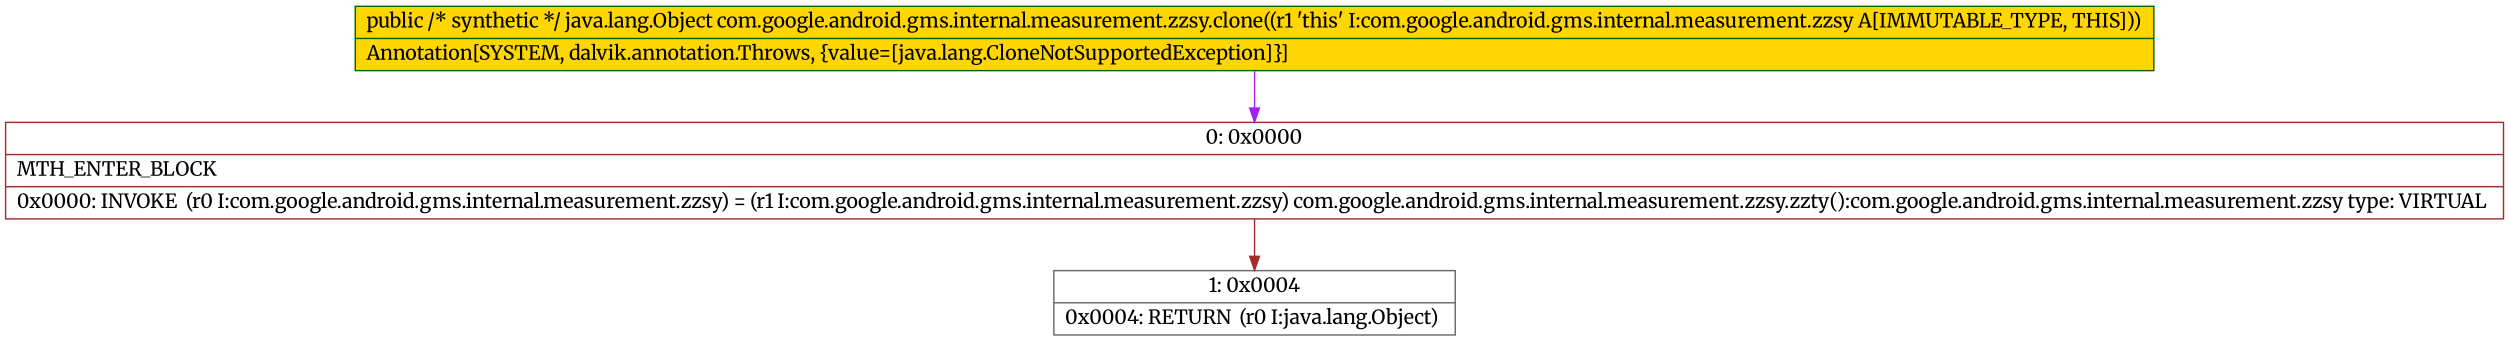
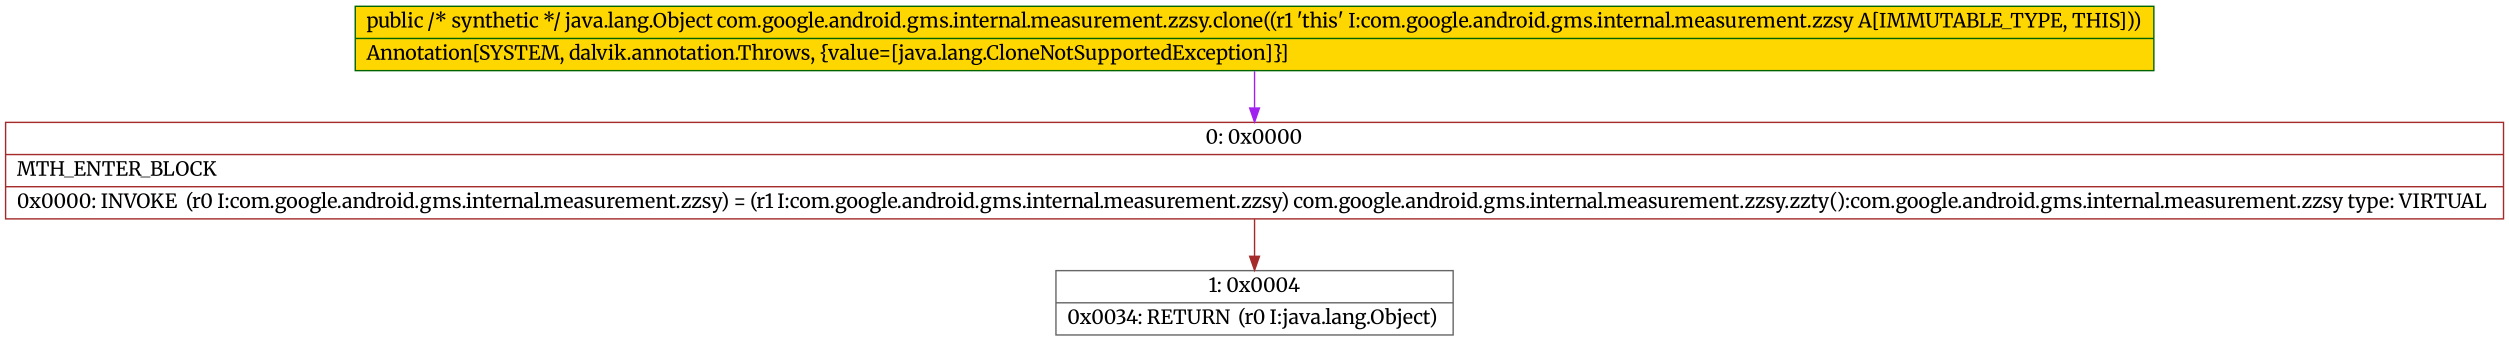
node "1: 0x0004": text "0x0004: RETURN  (r0 I:java.lang.Object)" -> "0x0034: RETURN  (r0 I:java.lang.Object)"
